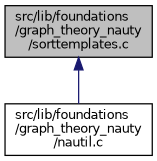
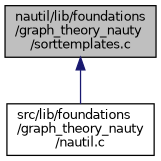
node "src/lib/foundations /graph_theory_nauty /sorttemplates.c": label "src/lib/foundations /graph_theory_nauty /sorttemplates.c" -> "nautil/lib/foundations /graph_theory_nauty /sorttemplates.c"
